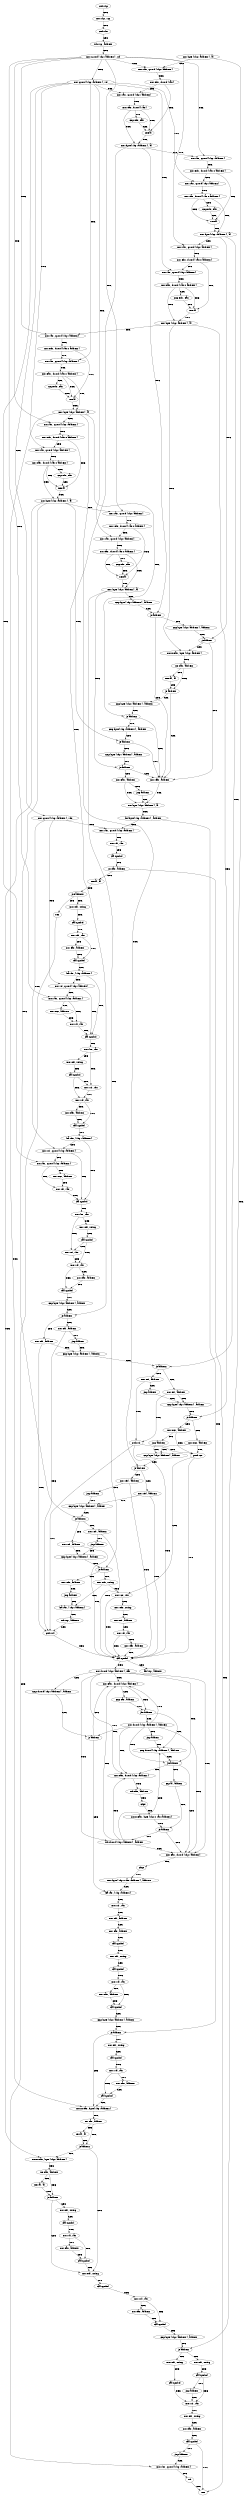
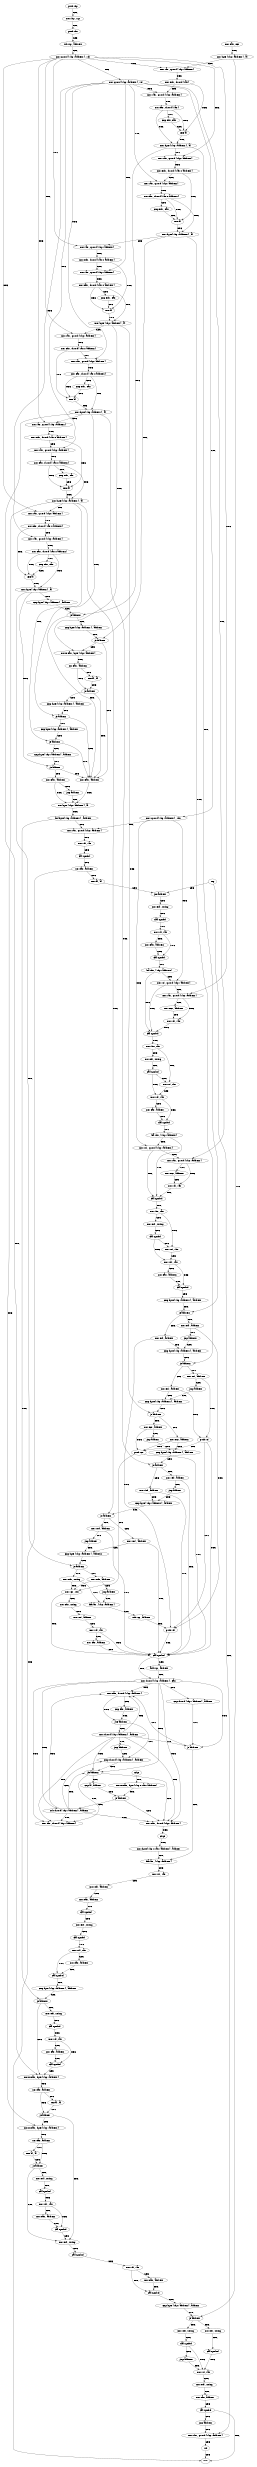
node "mov eax , ecx": added
edge "jne address" -> "nop": reversed
edge "mov edx , address" -> "mov rcx , rdx": added, label "DFG"
edge "add rsp , address" -> "mov dword [ rbp - address ] , eax": added, label "CFG"
edge "mov dword [ rbp - address ] , eax" -> "js address": added, label "DFG"
edge "sub dword [ rbp - address ] , address" -> "jle address": added, label "DFG"
node "sub eax , address": removed
